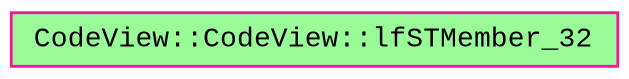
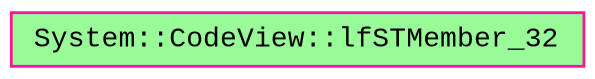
node "CodeView::CodeView::lfSTMember_32": label "CodeView::CodeView::lfSTMember_32" -> "System::CodeView::lfSTMember_32"
